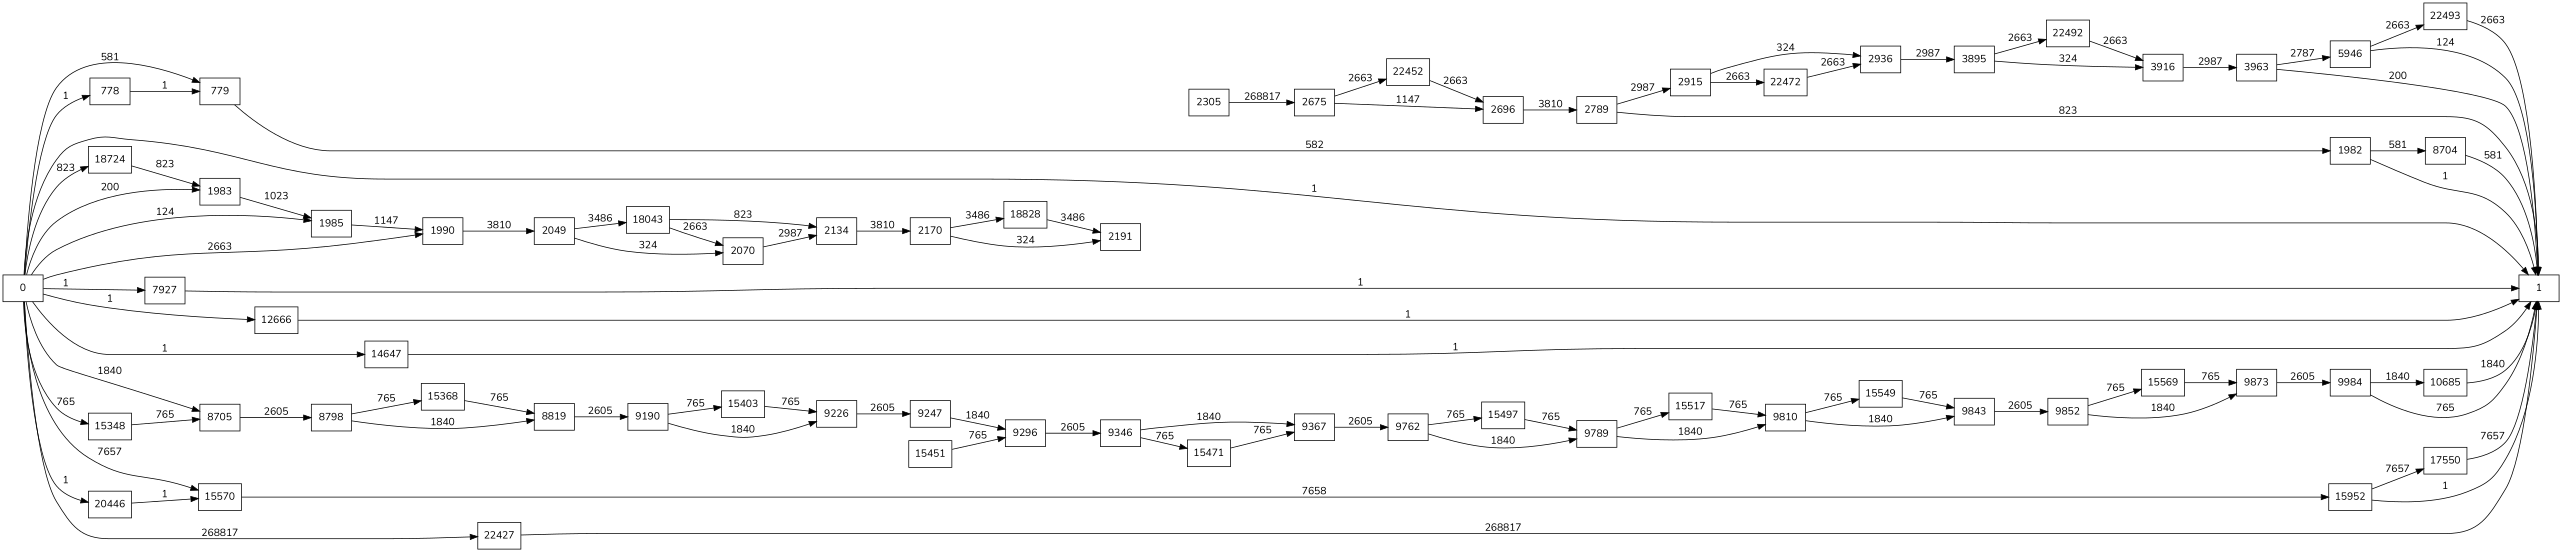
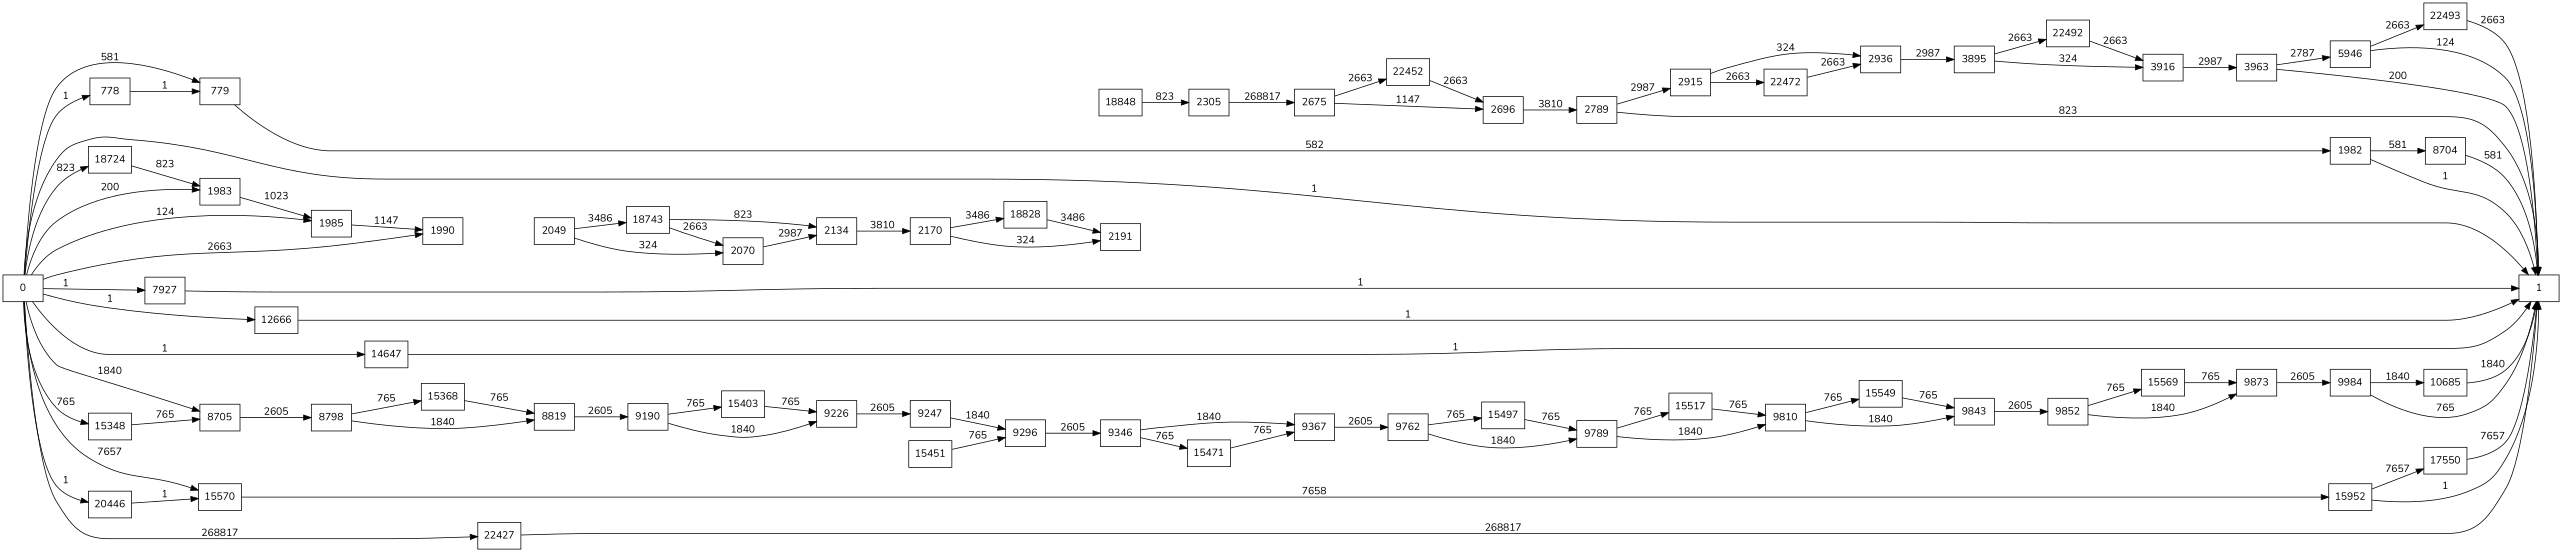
node "18848": added
node "18043": label "18043" -> "18743"
edge "1990" -> "2049": removed, label "3810"
